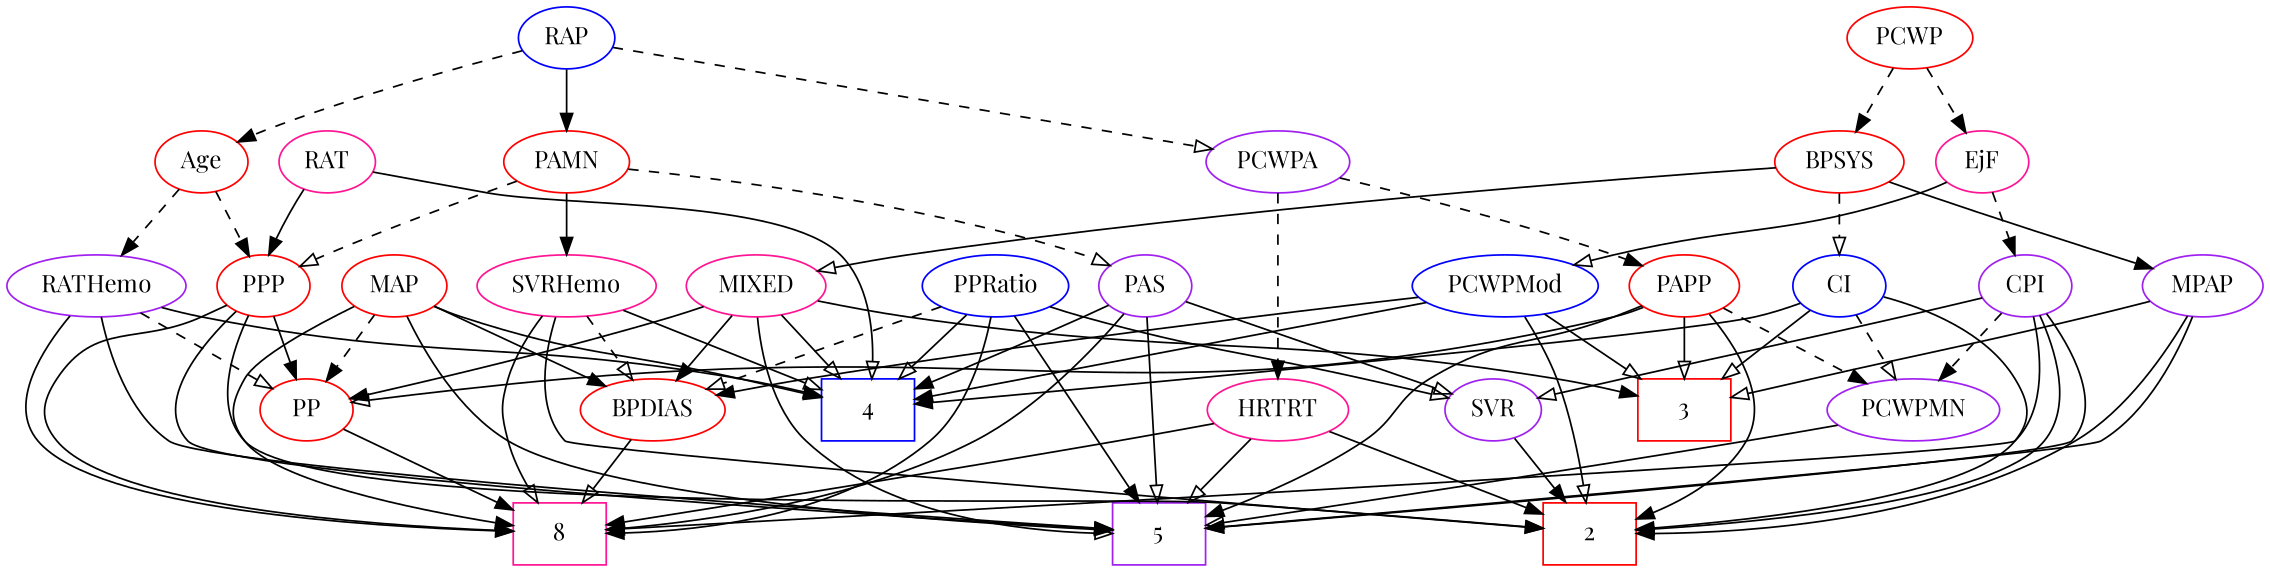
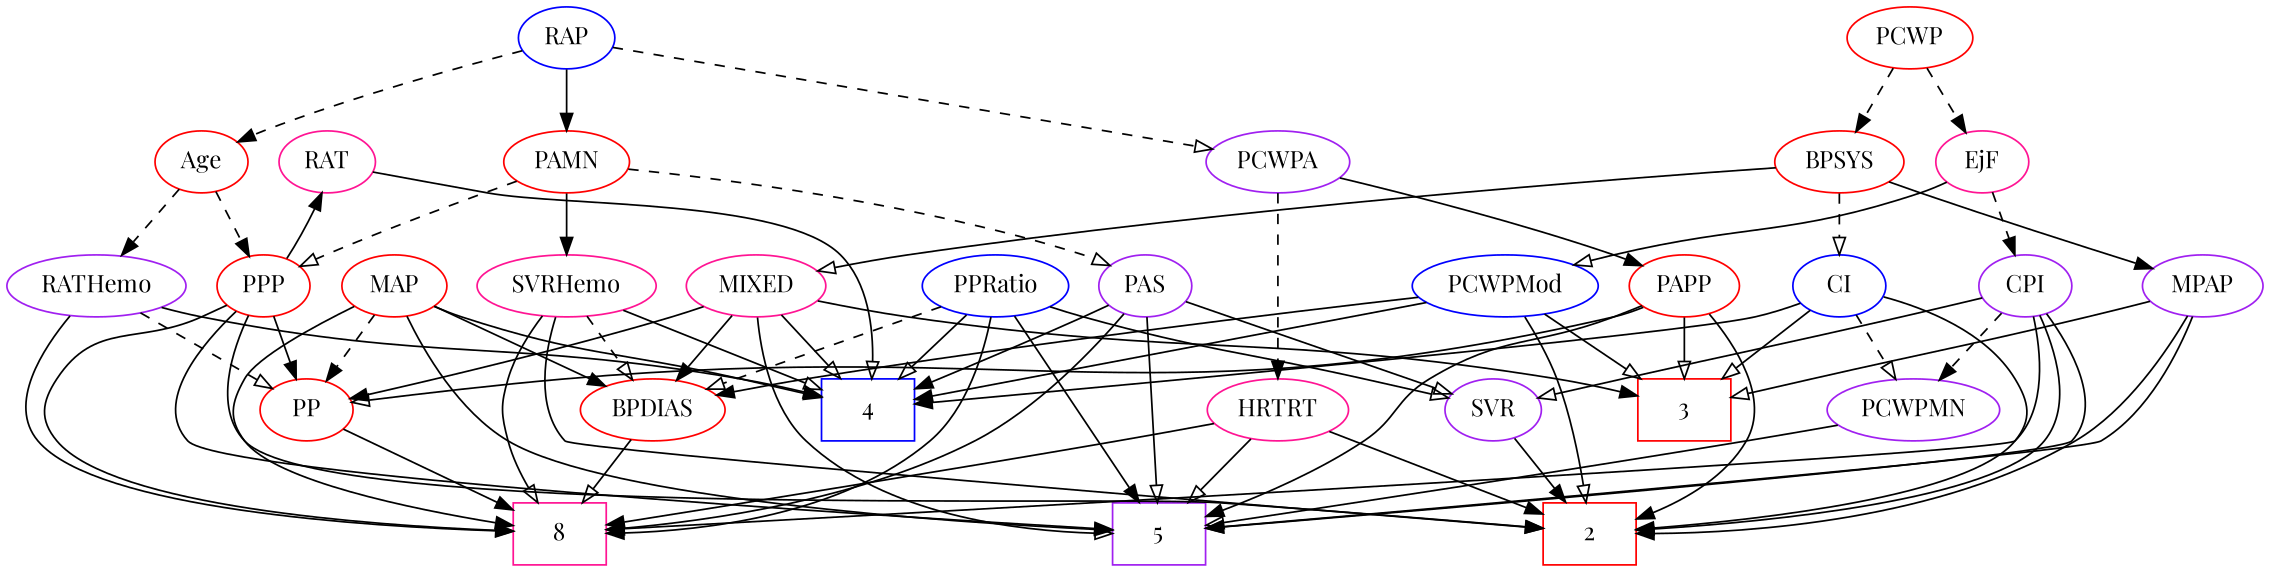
edge "RAT" -> "PPP": reversed
edge "PCWPA" -> "PAPP": style dashed -> solid
edge "PAPP" -> "PCWPMN": removed
edge "RATHemo" -> "5": removed
